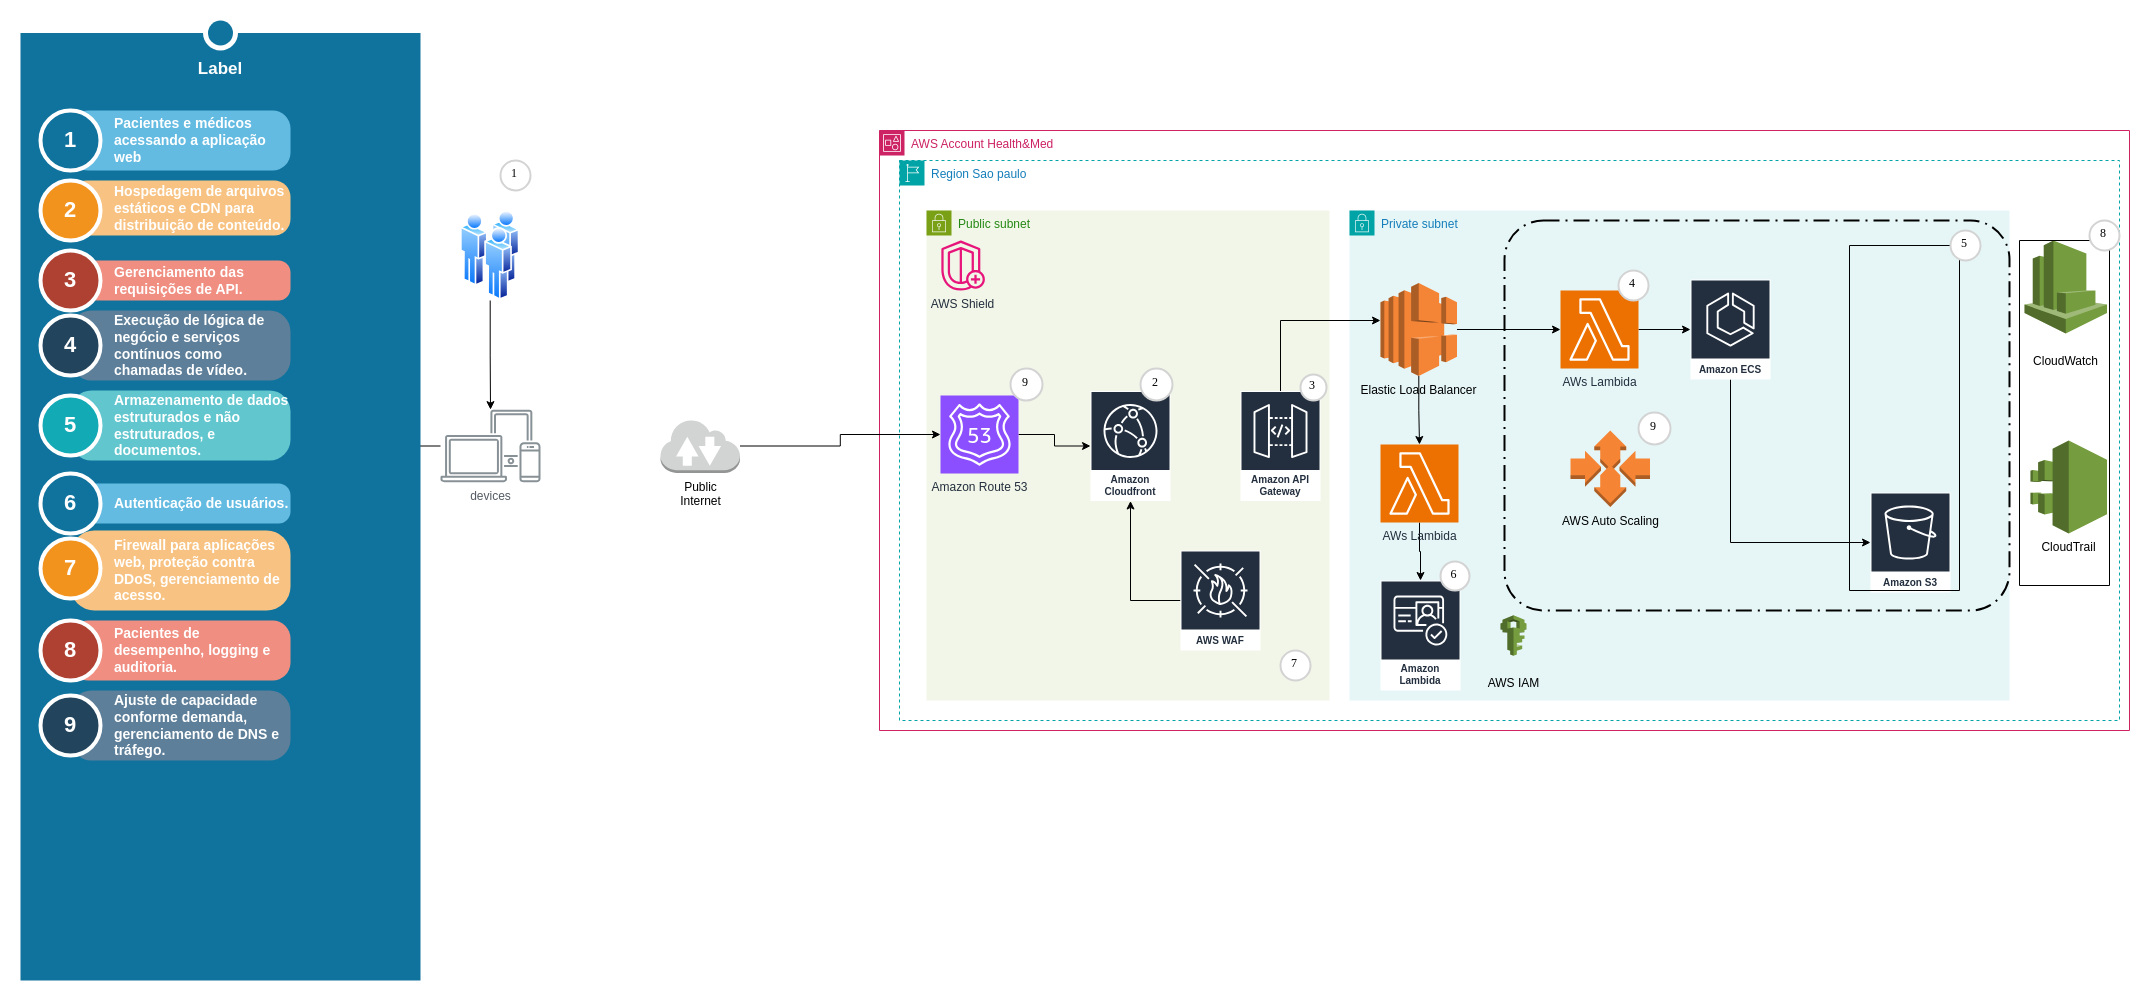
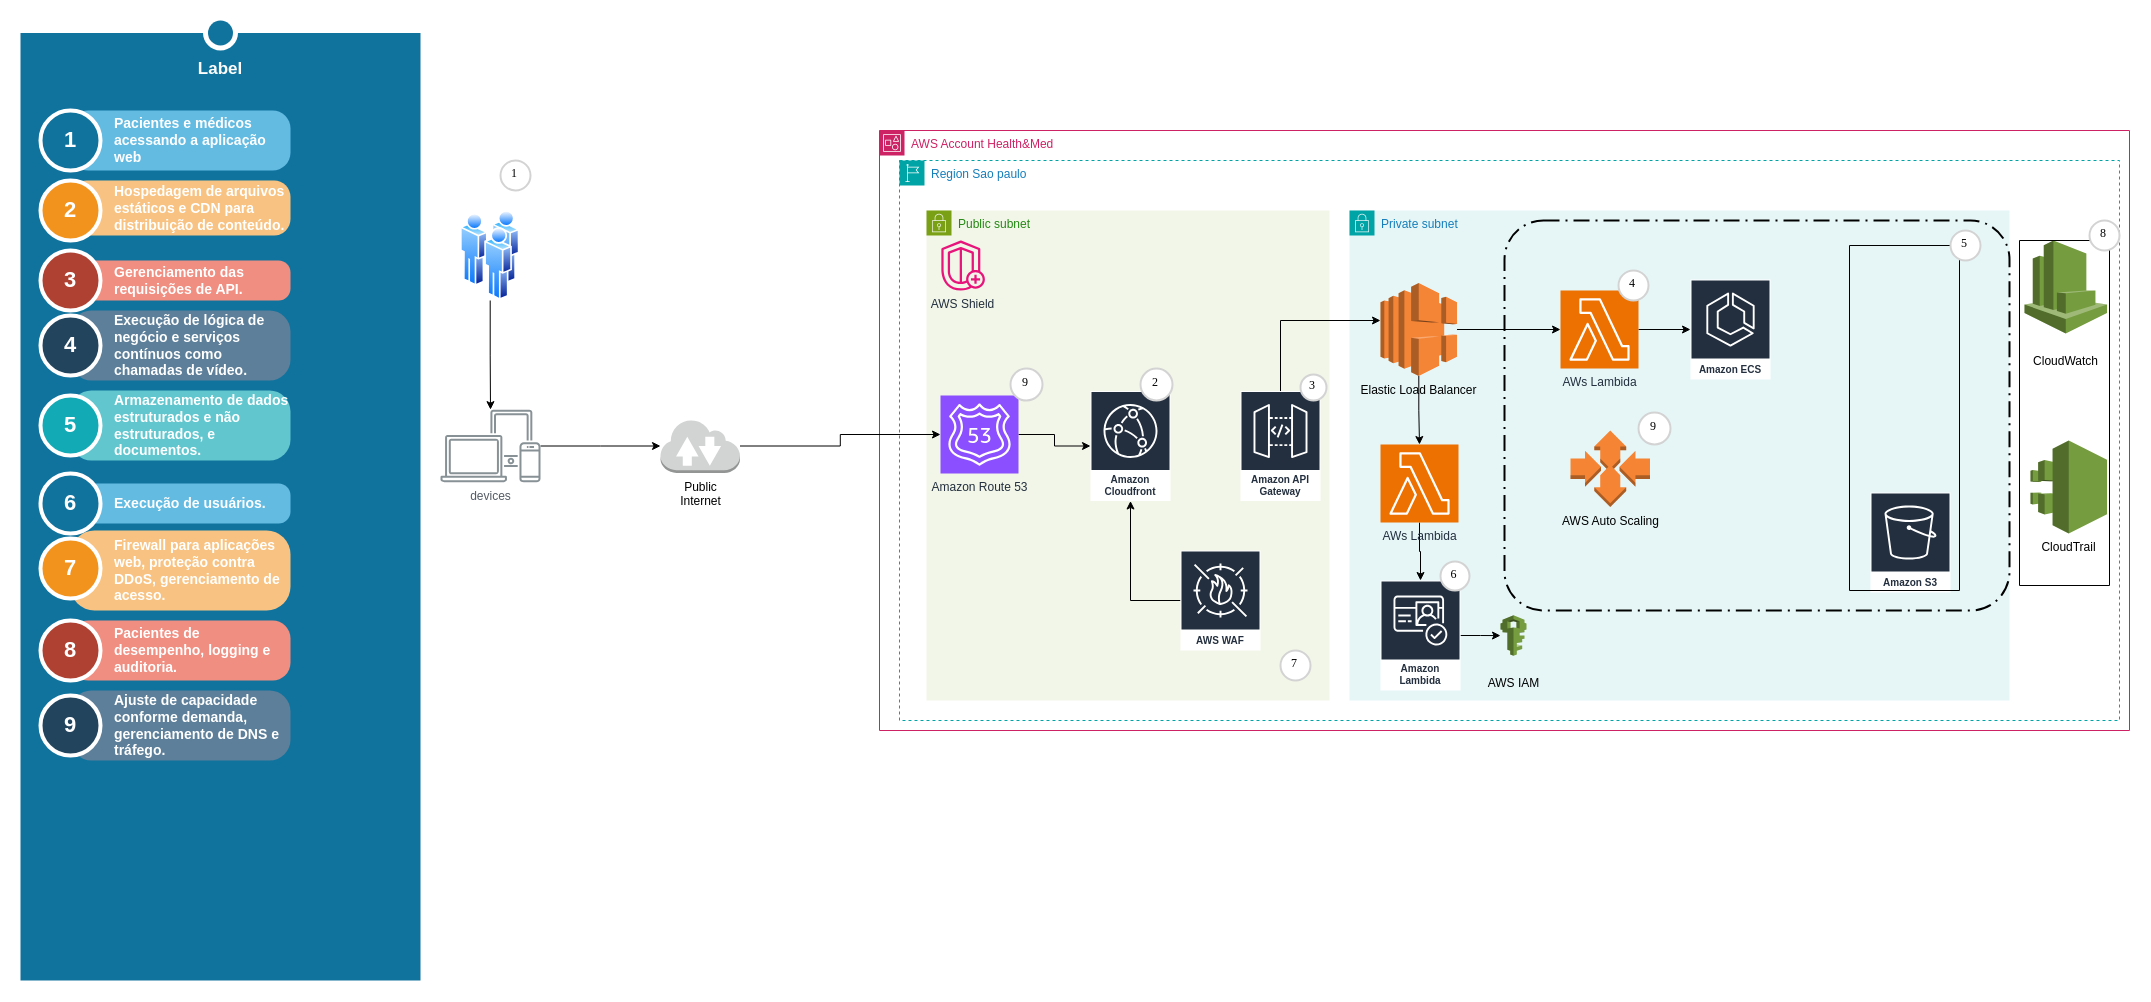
edge "devices" -> "Armazenamento de dados estruturados e não estruturados, e documentos.": now "devices" -> "Public Internet"
node "Autenticação de usuários.": label "Autenticação de usuários." -> "Execução de usuários."
edge "Amazon ECS" -> "Amazon S3": removed
edge "Amazon Lambida" -> "AWS IAM": added
